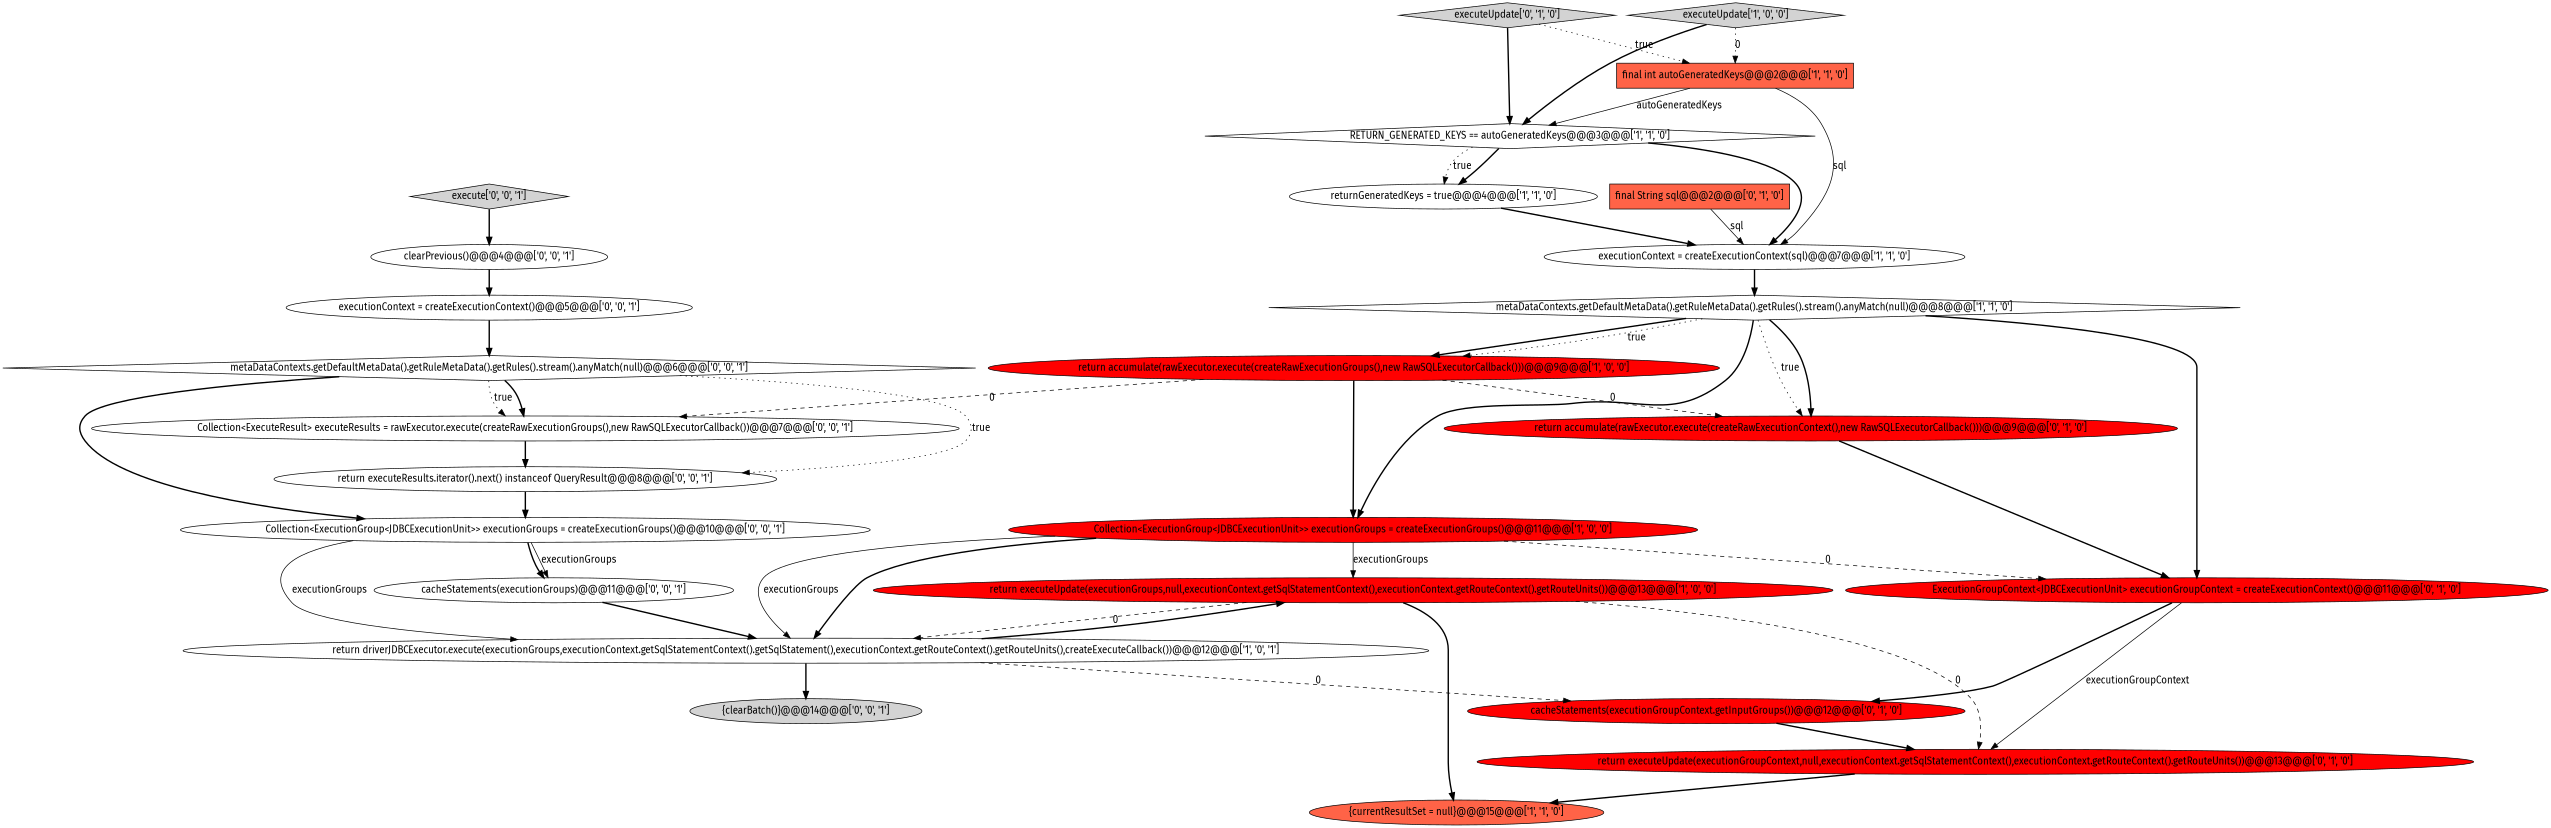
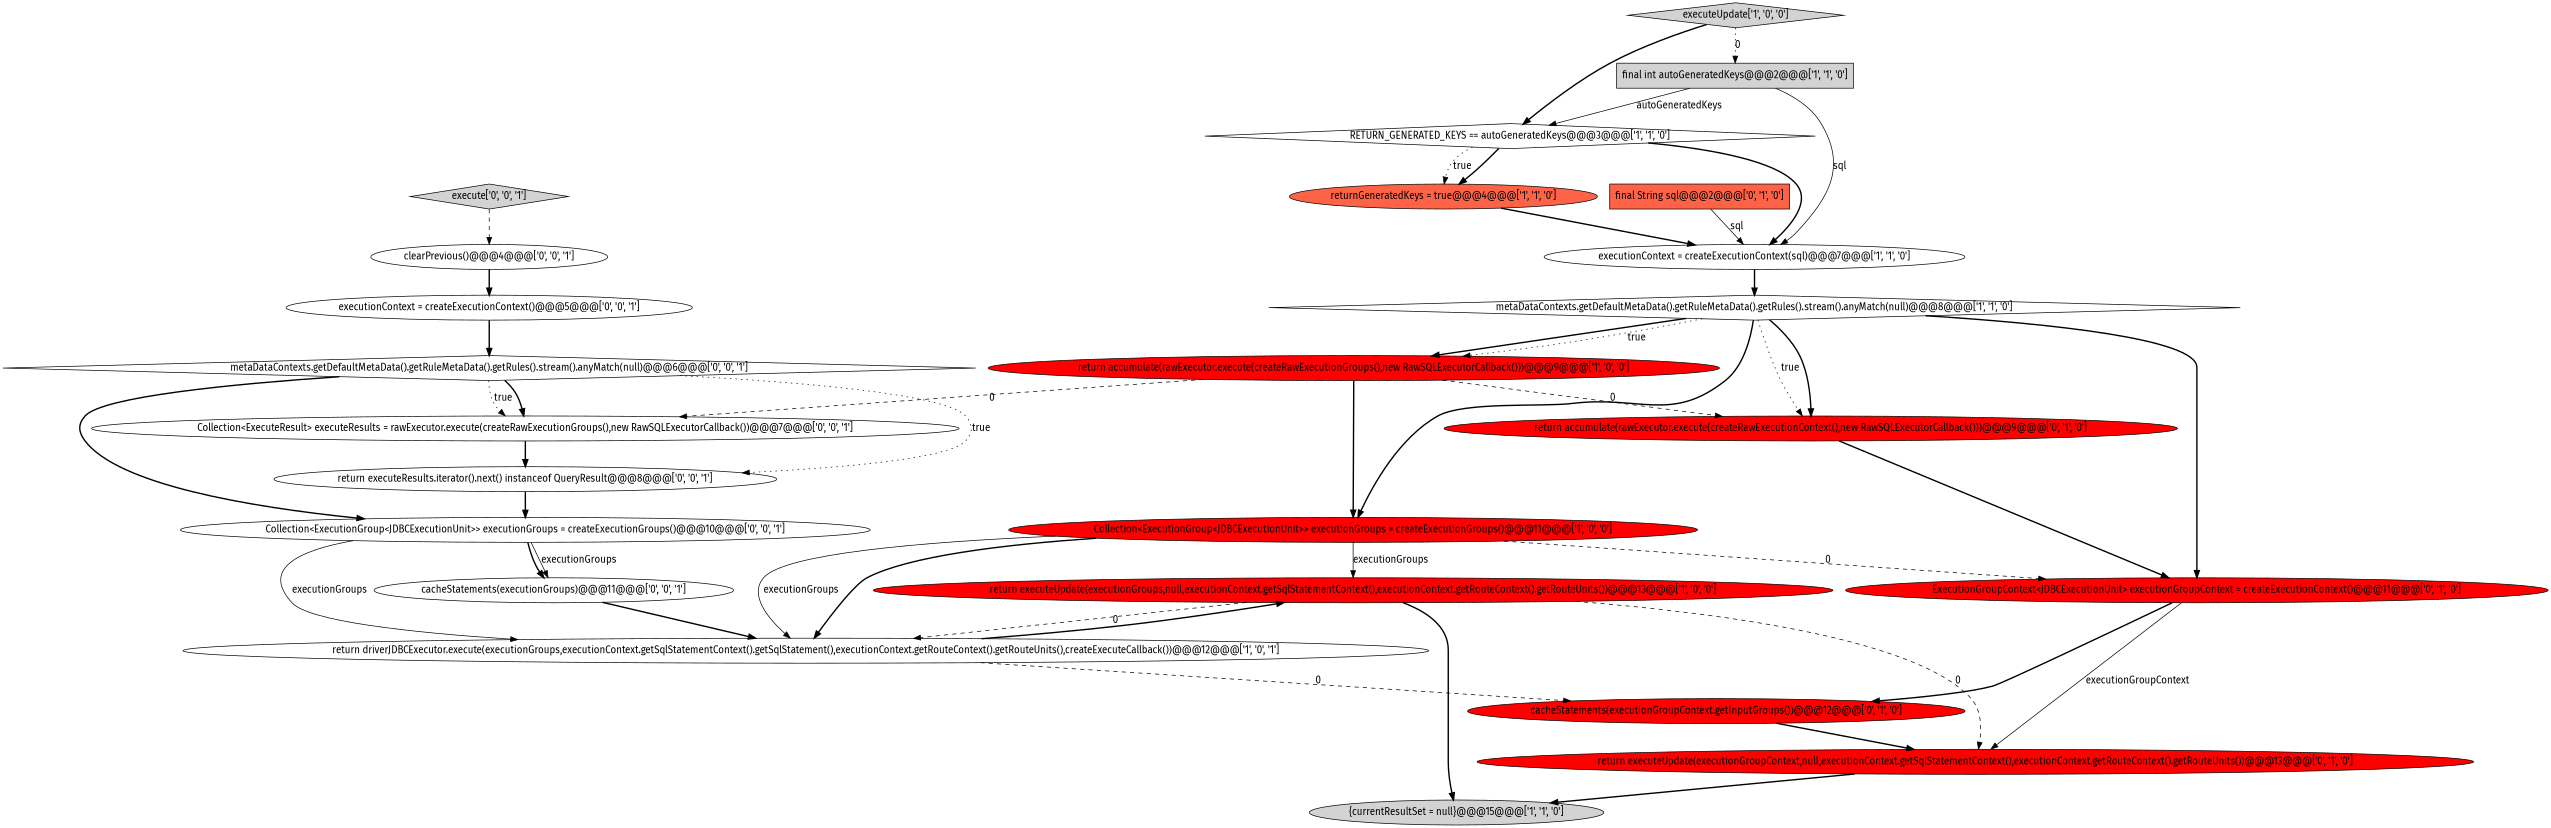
node "executeUpdate['0', '1', '0']": removed
node "final int autoGeneratedKeys@@@2@@@['1', '1', '0']": fillcolor tomato -> lightgray
node "returnGeneratedKeys = true@@@4@@@['1', '1', '0']": fillcolor white -> tomato
edge "execute['0', '0', '1']" -> "clearPrevious()@@@4@@@['0', '0', '1']": style bold -> dashed
node "{clearBatch()}@@@14@@@['0', '0', '1']": removed
node "{currentResultSet = null}@@@15@@@['1', '1', '0']": fillcolor tomato -> lightgray
